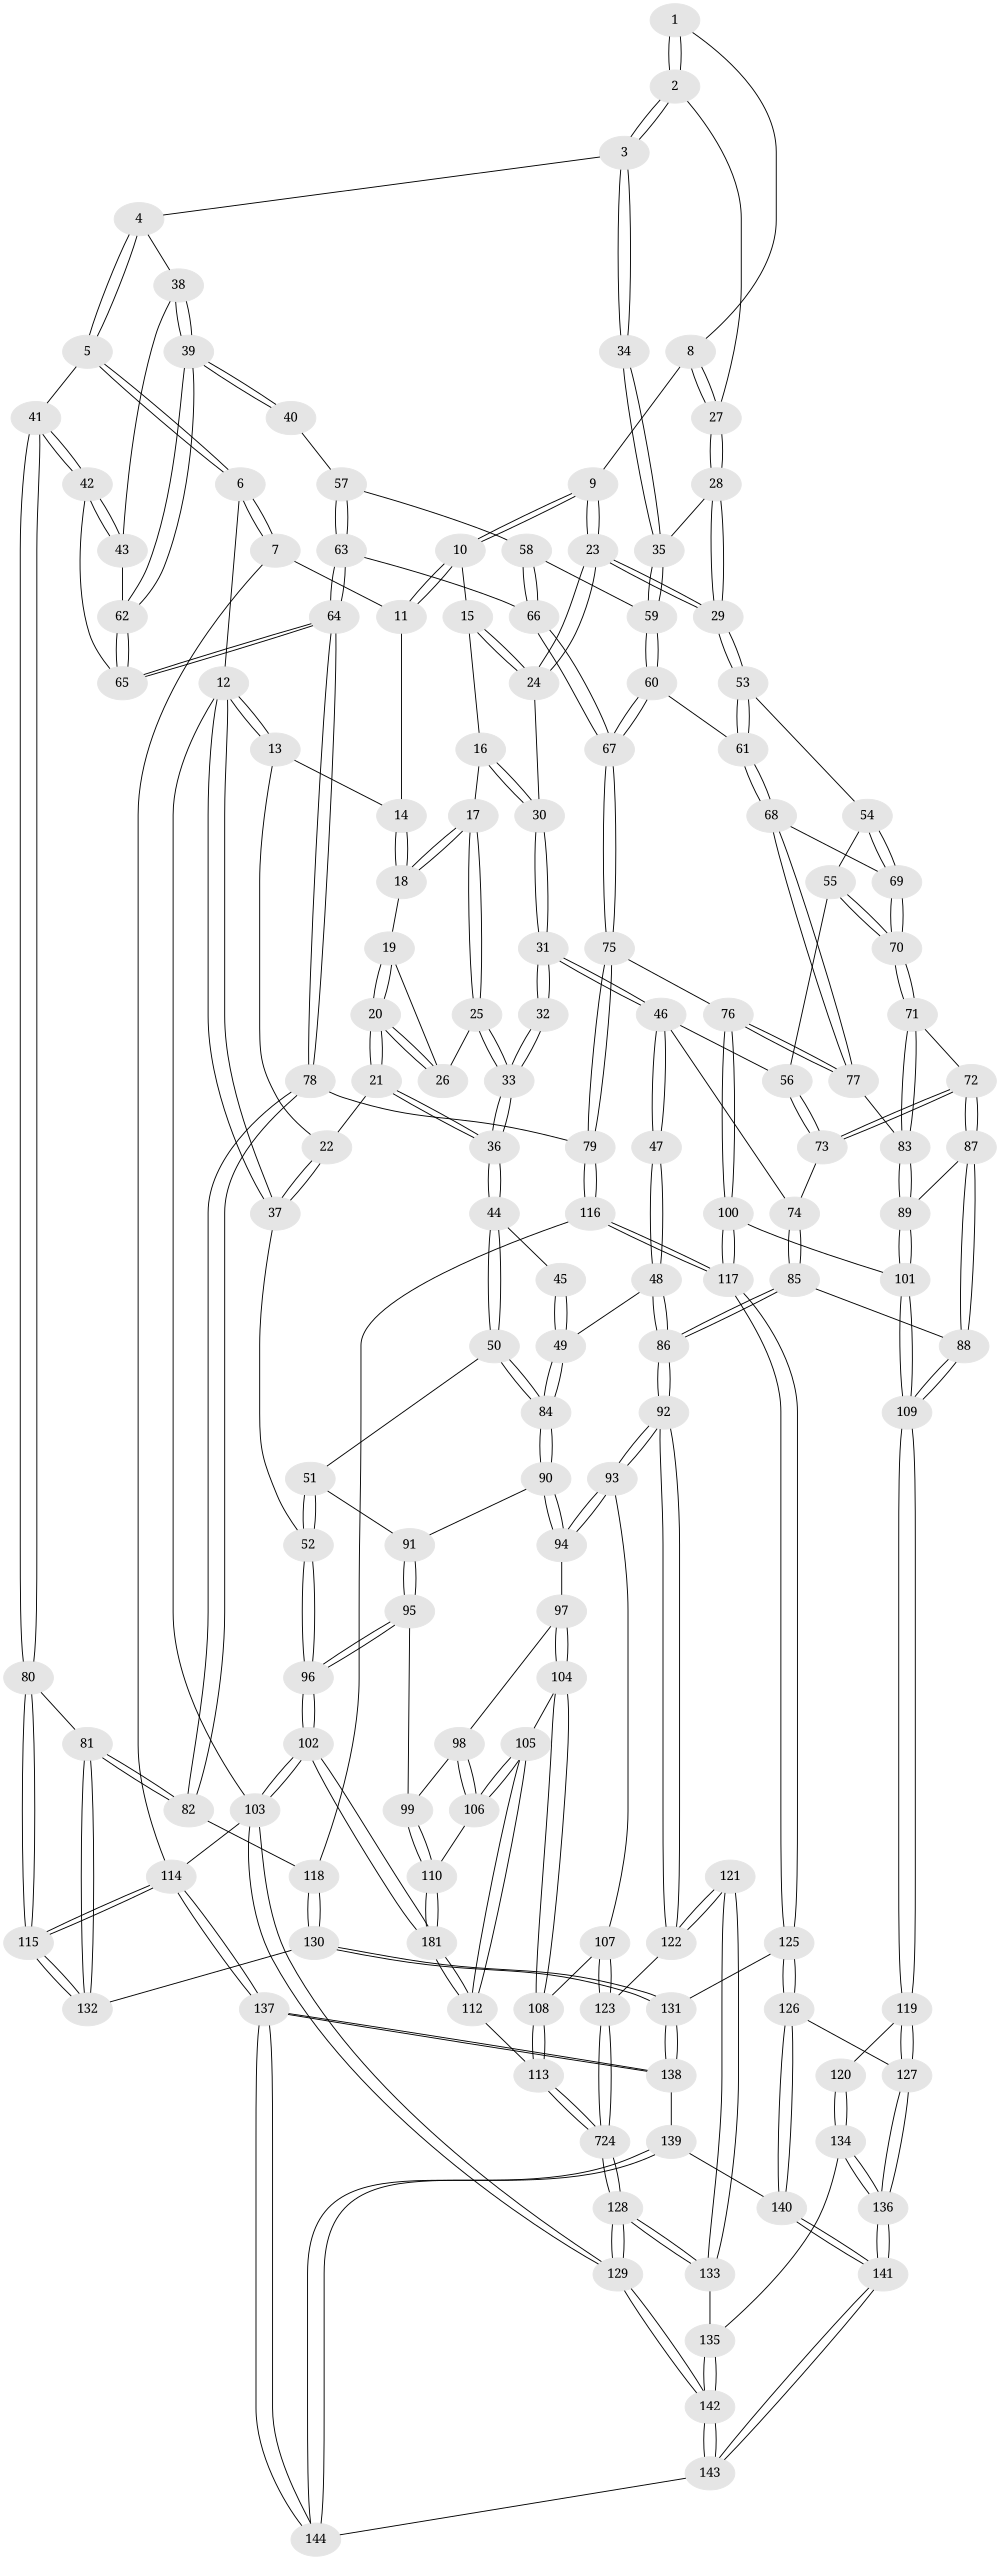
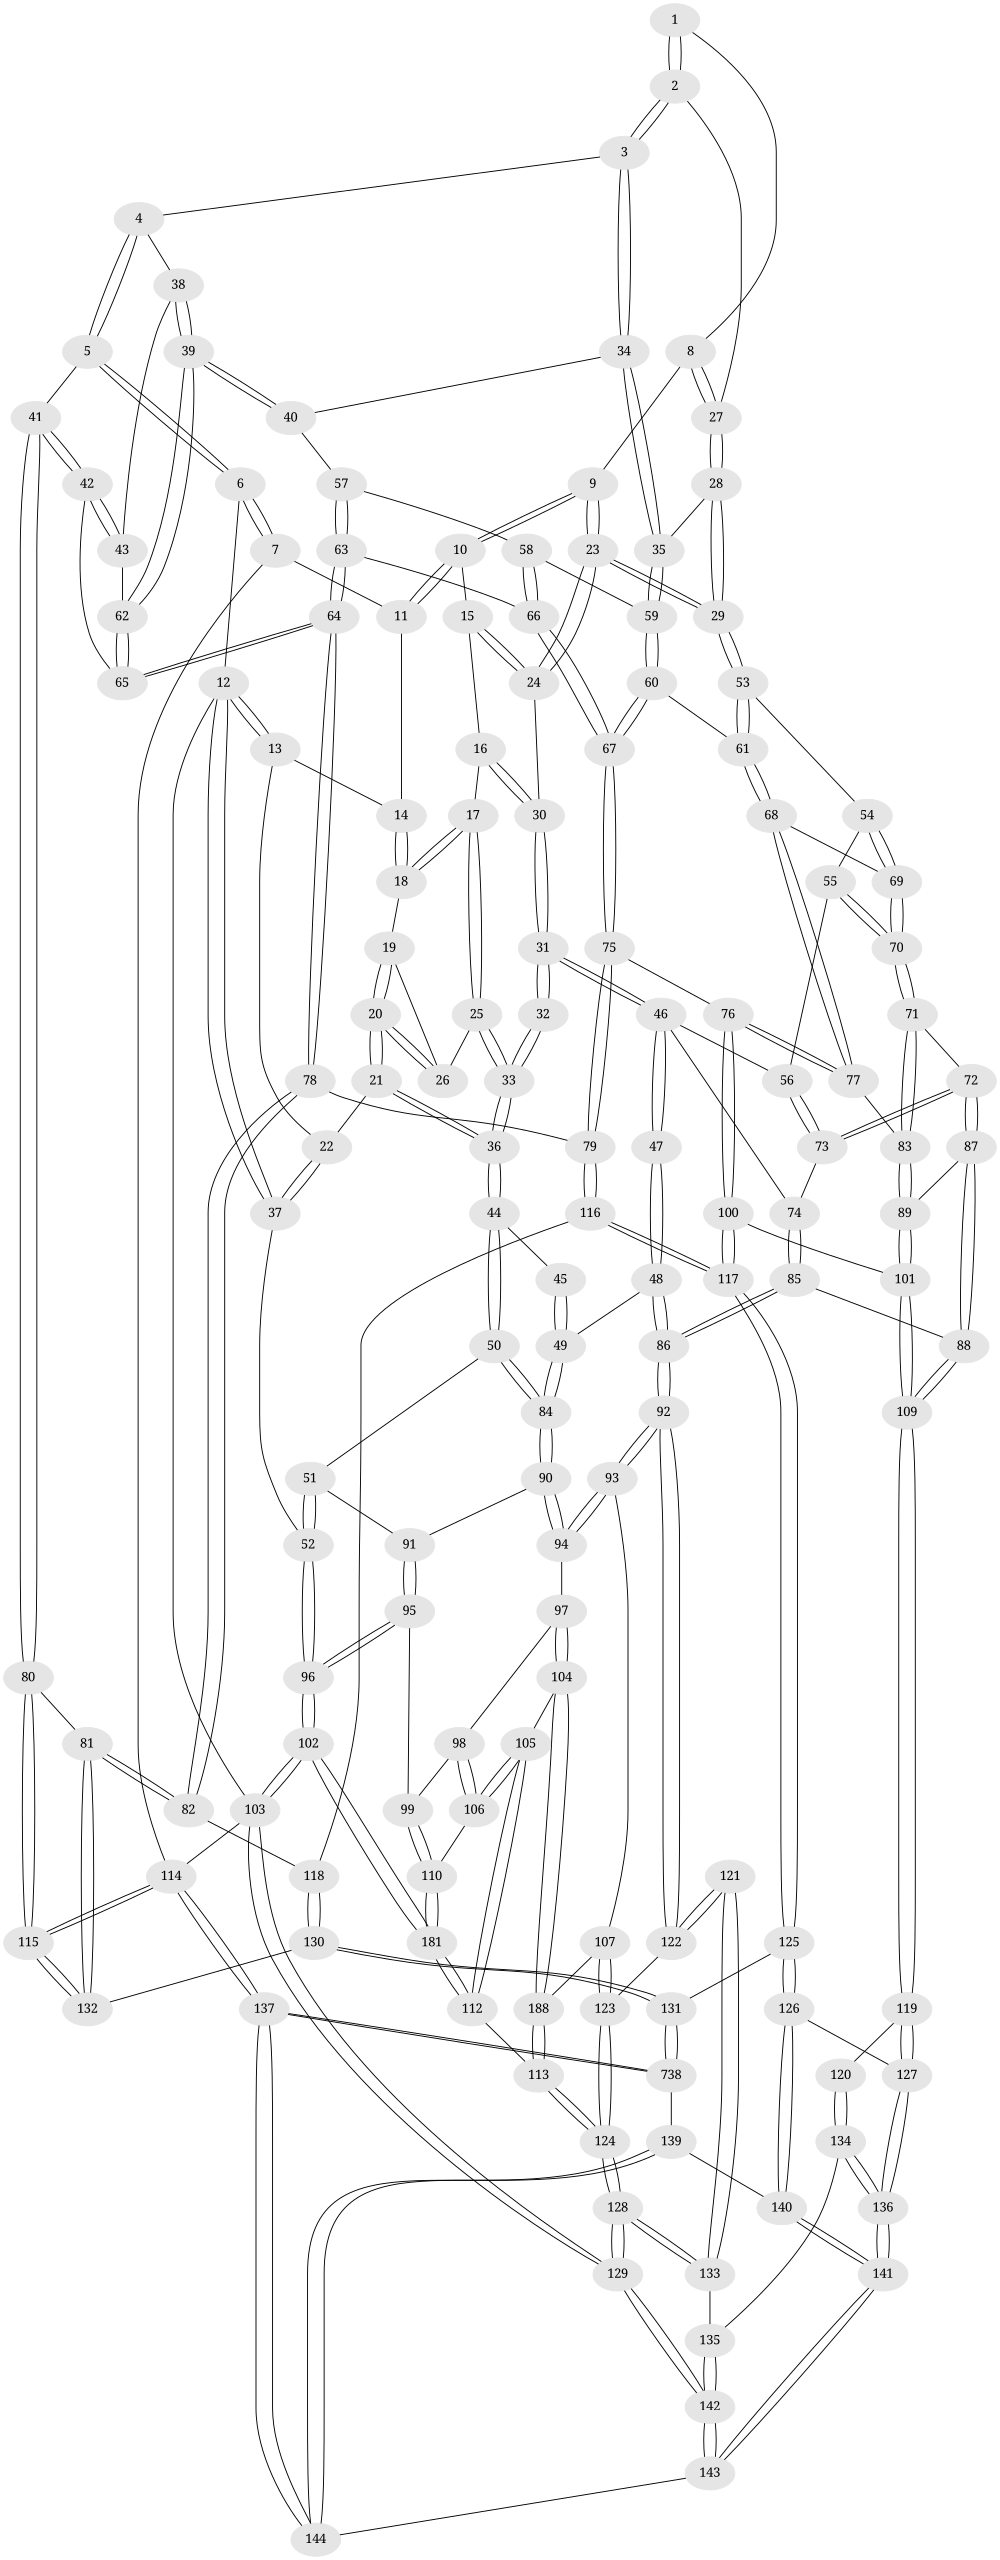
edge "34" -- "40": added
node "108": label "108" -> "188"
node "138": label "138" -> "738"
node "724": label "724" -> "124"
